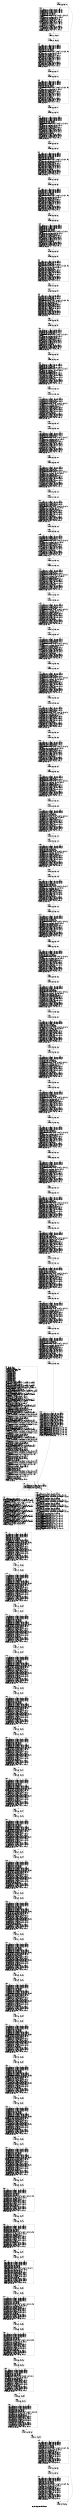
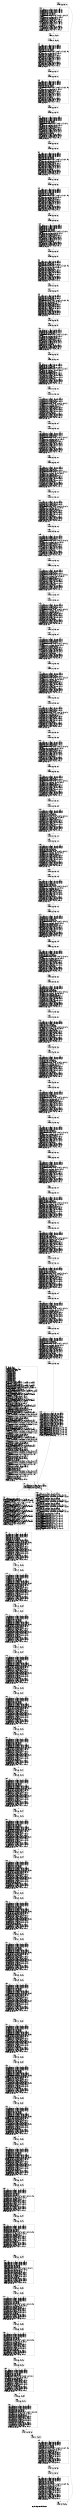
node "%425:": removed
node "%585:": removed
